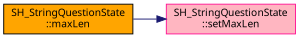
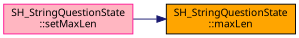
edge "SH_StringQuestionState ::maxLen" -> "SH_StringQuestionState ::setMaxLen": reversed
